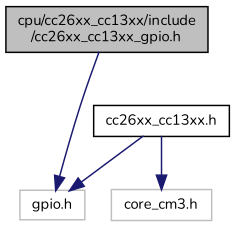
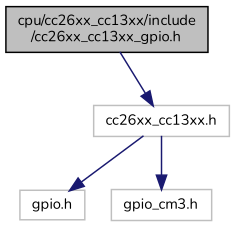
edge "cpu/cc26xx_cc13xx/include /cc26xx_cc13xx_gpio.h" -> "gpio.h": now "cpu/cc26xx_cc13xx/include /cc26xx_cc13xx_gpio.h" -> "cc26xx_cc13xx.h"
node "cc26xx_cc13xx.h": color black -> grey75
node "core_cm3.h": label "core_cm3.h" -> "gpio_cm3.h"
